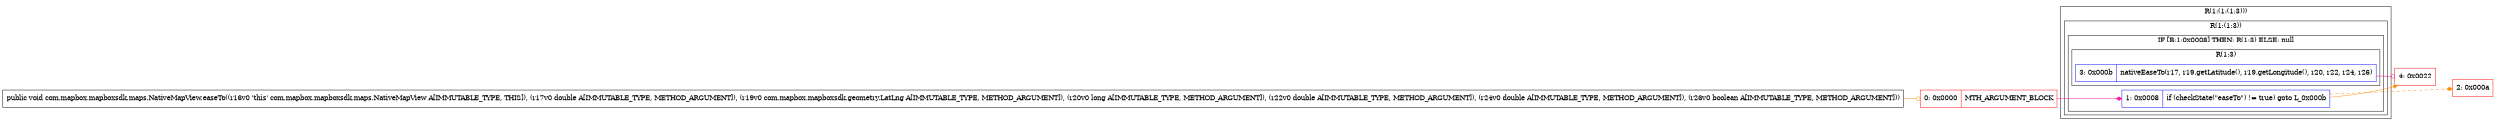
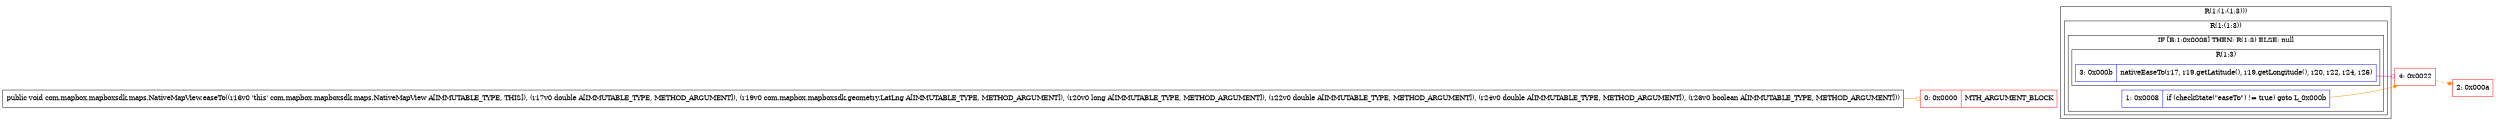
edge "1: 0x0008" -> "2: 0x000a": now "4: 0x0022" -> "2: 0x000a"
edge "0: 0x0000" -> "1: 0x0008": removed
